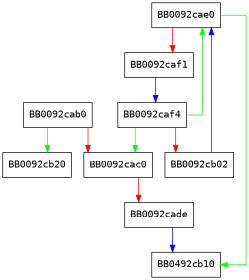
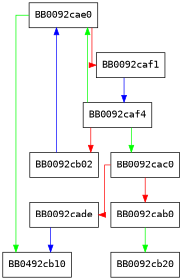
edge "BB0092cab0" -> "BB0092cac0": reversed
